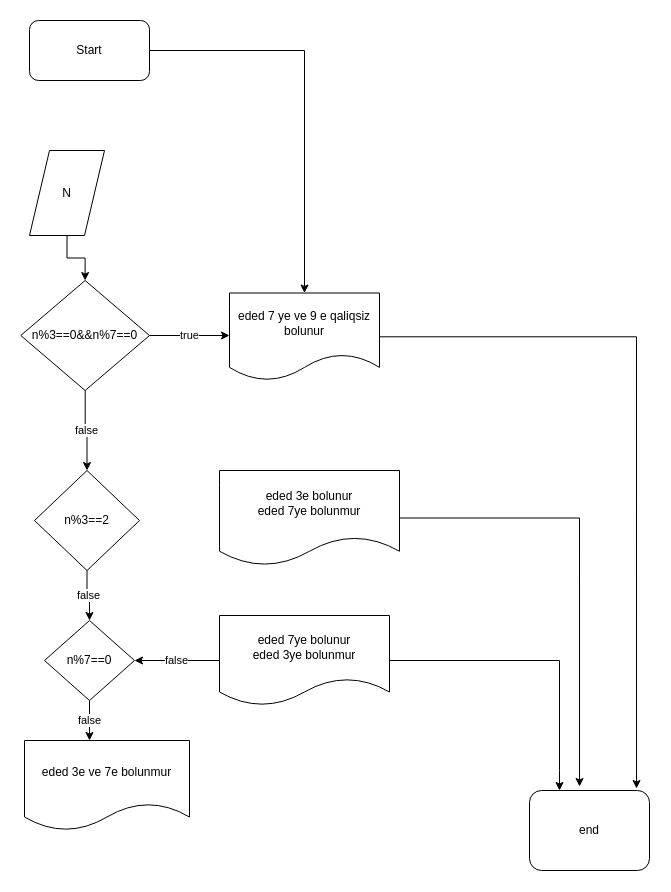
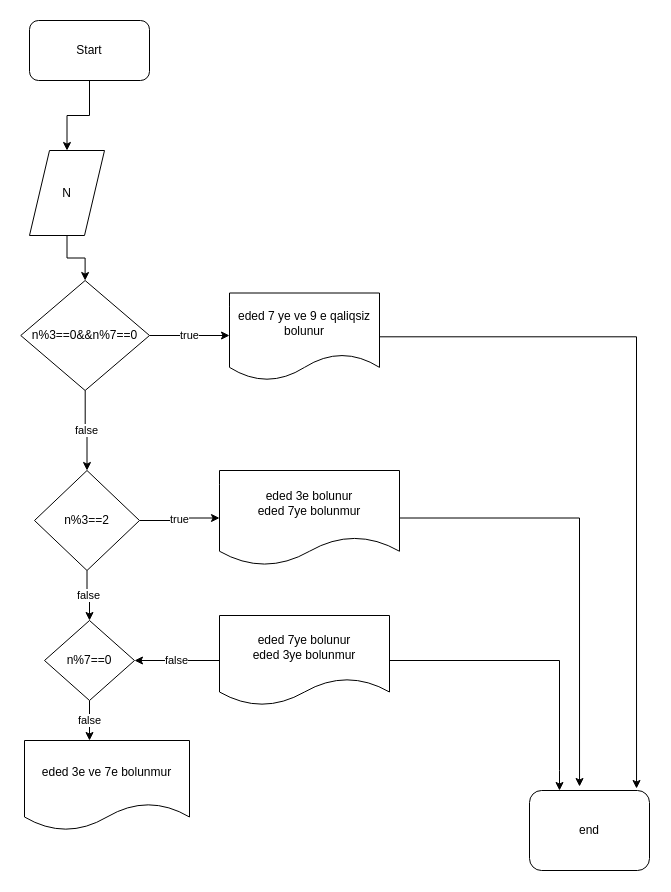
edge "Start" -> "eded 7 ye ve 9 e qaliqsiz bolunur": now "Start" -> "N"
edge "n%3==2" -> "eded 3e bolunur eded 7ye bolunmur": added, label "true"
